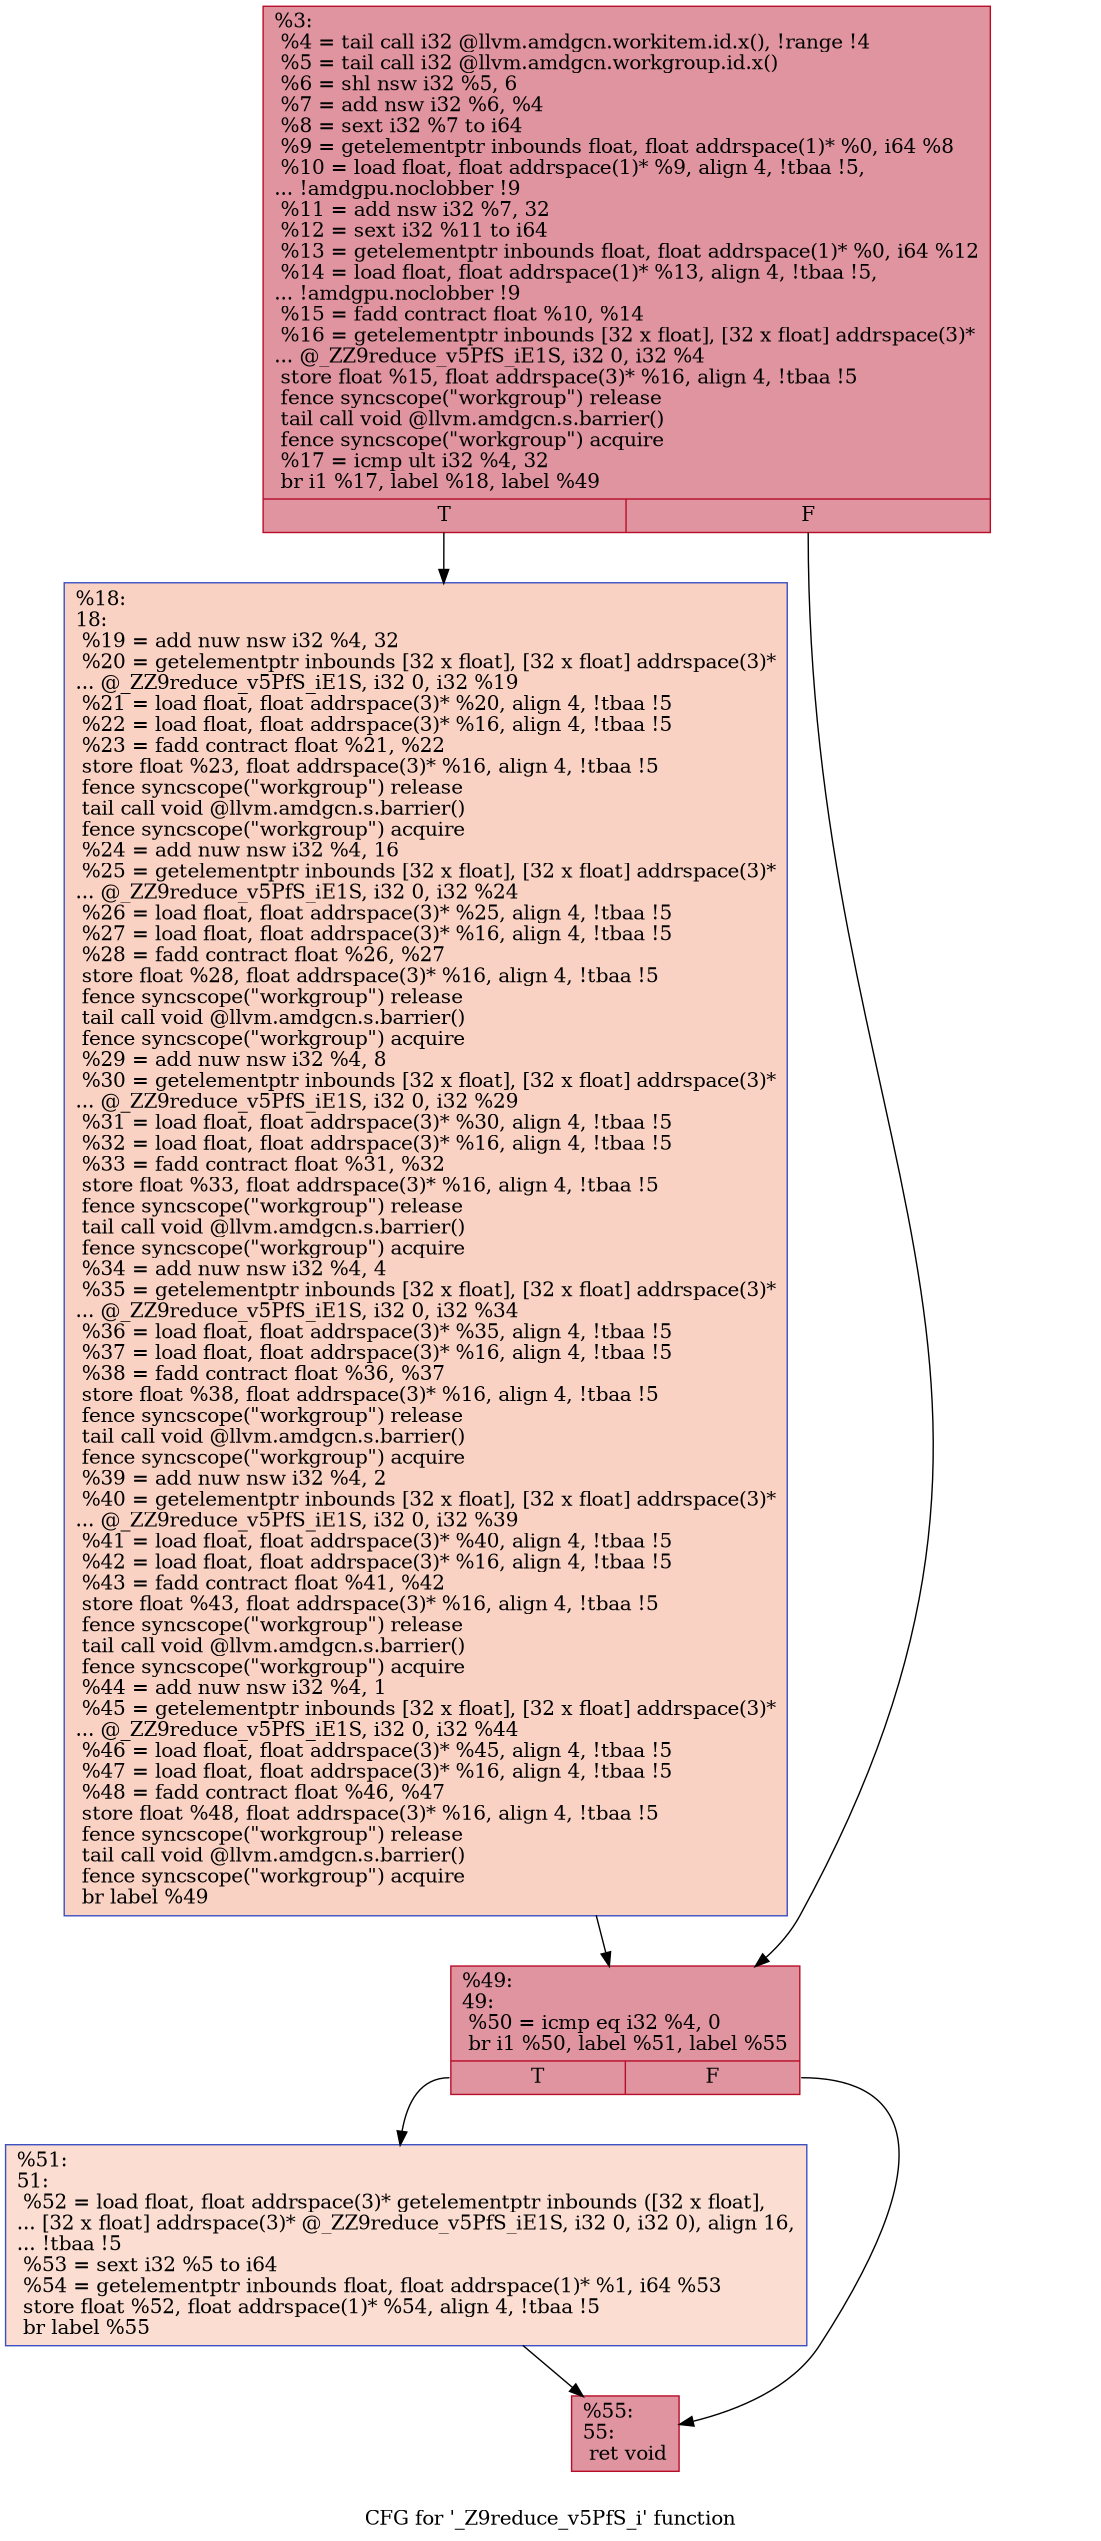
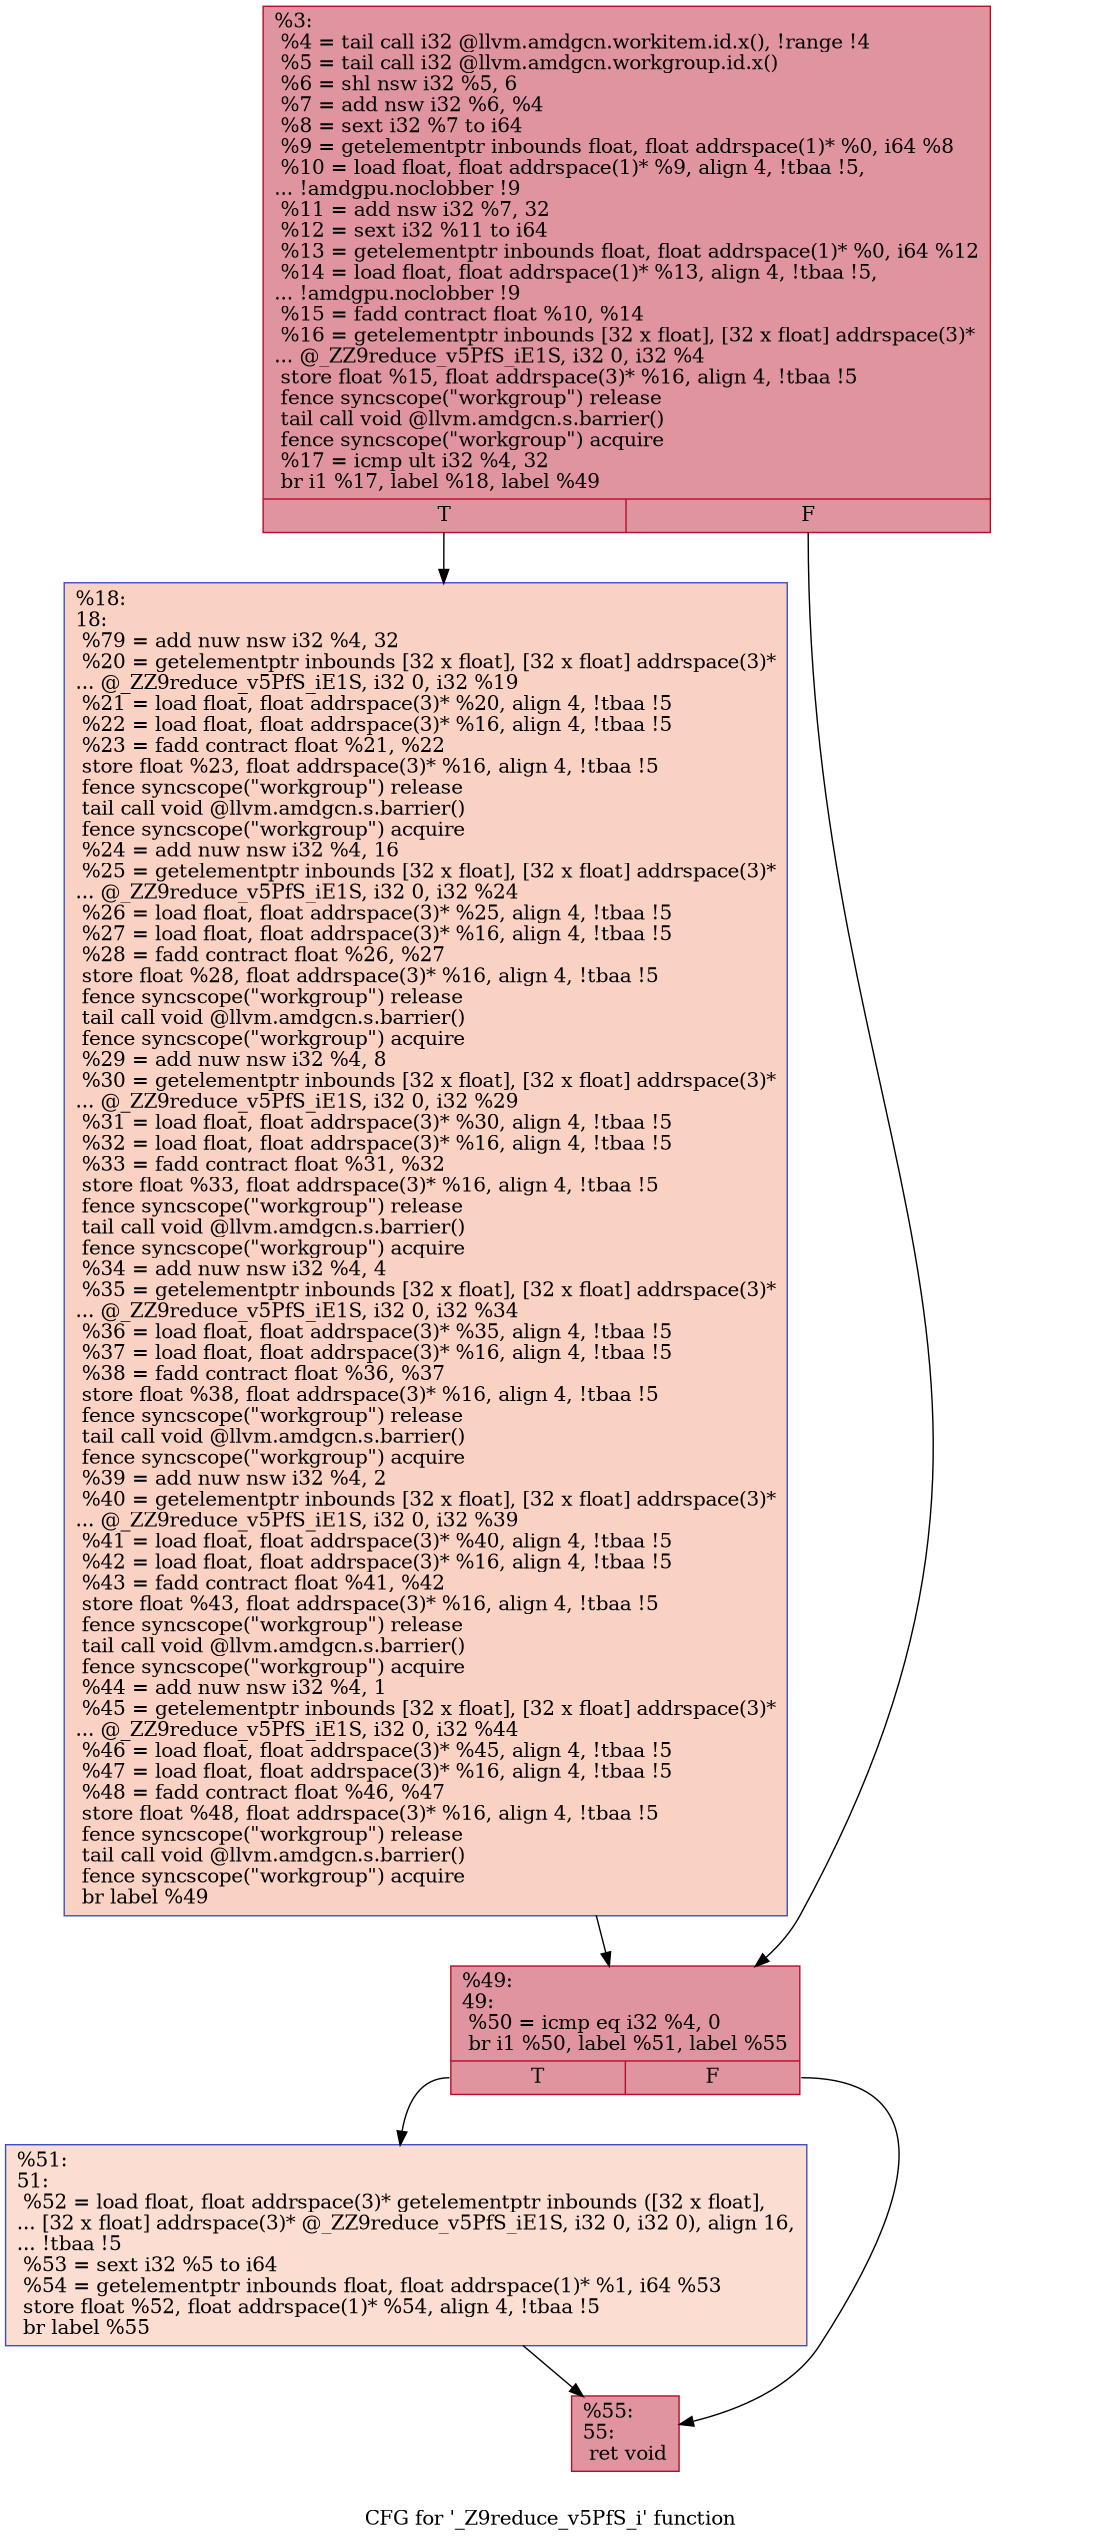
node "%18:": text "%19 = add nuw nsw i32 %4, 32" -> "%79 = add nuw nsw i32 %4, 32"
